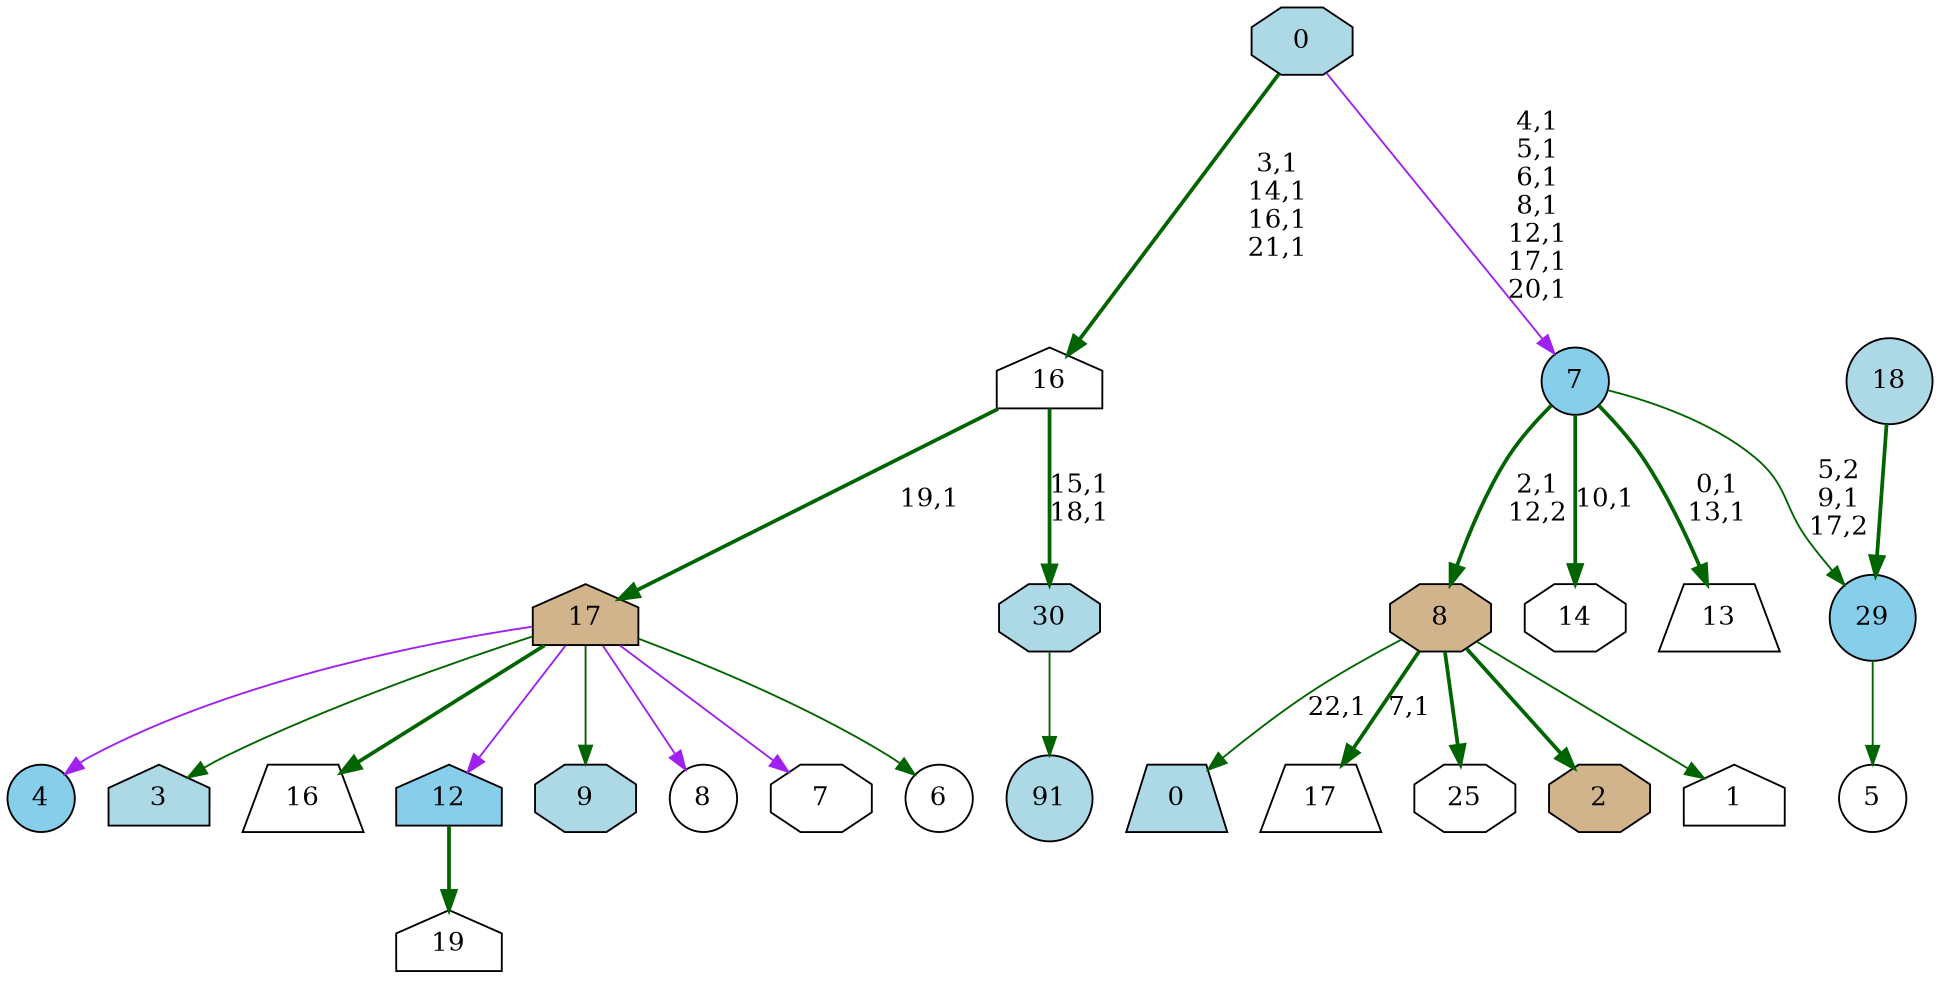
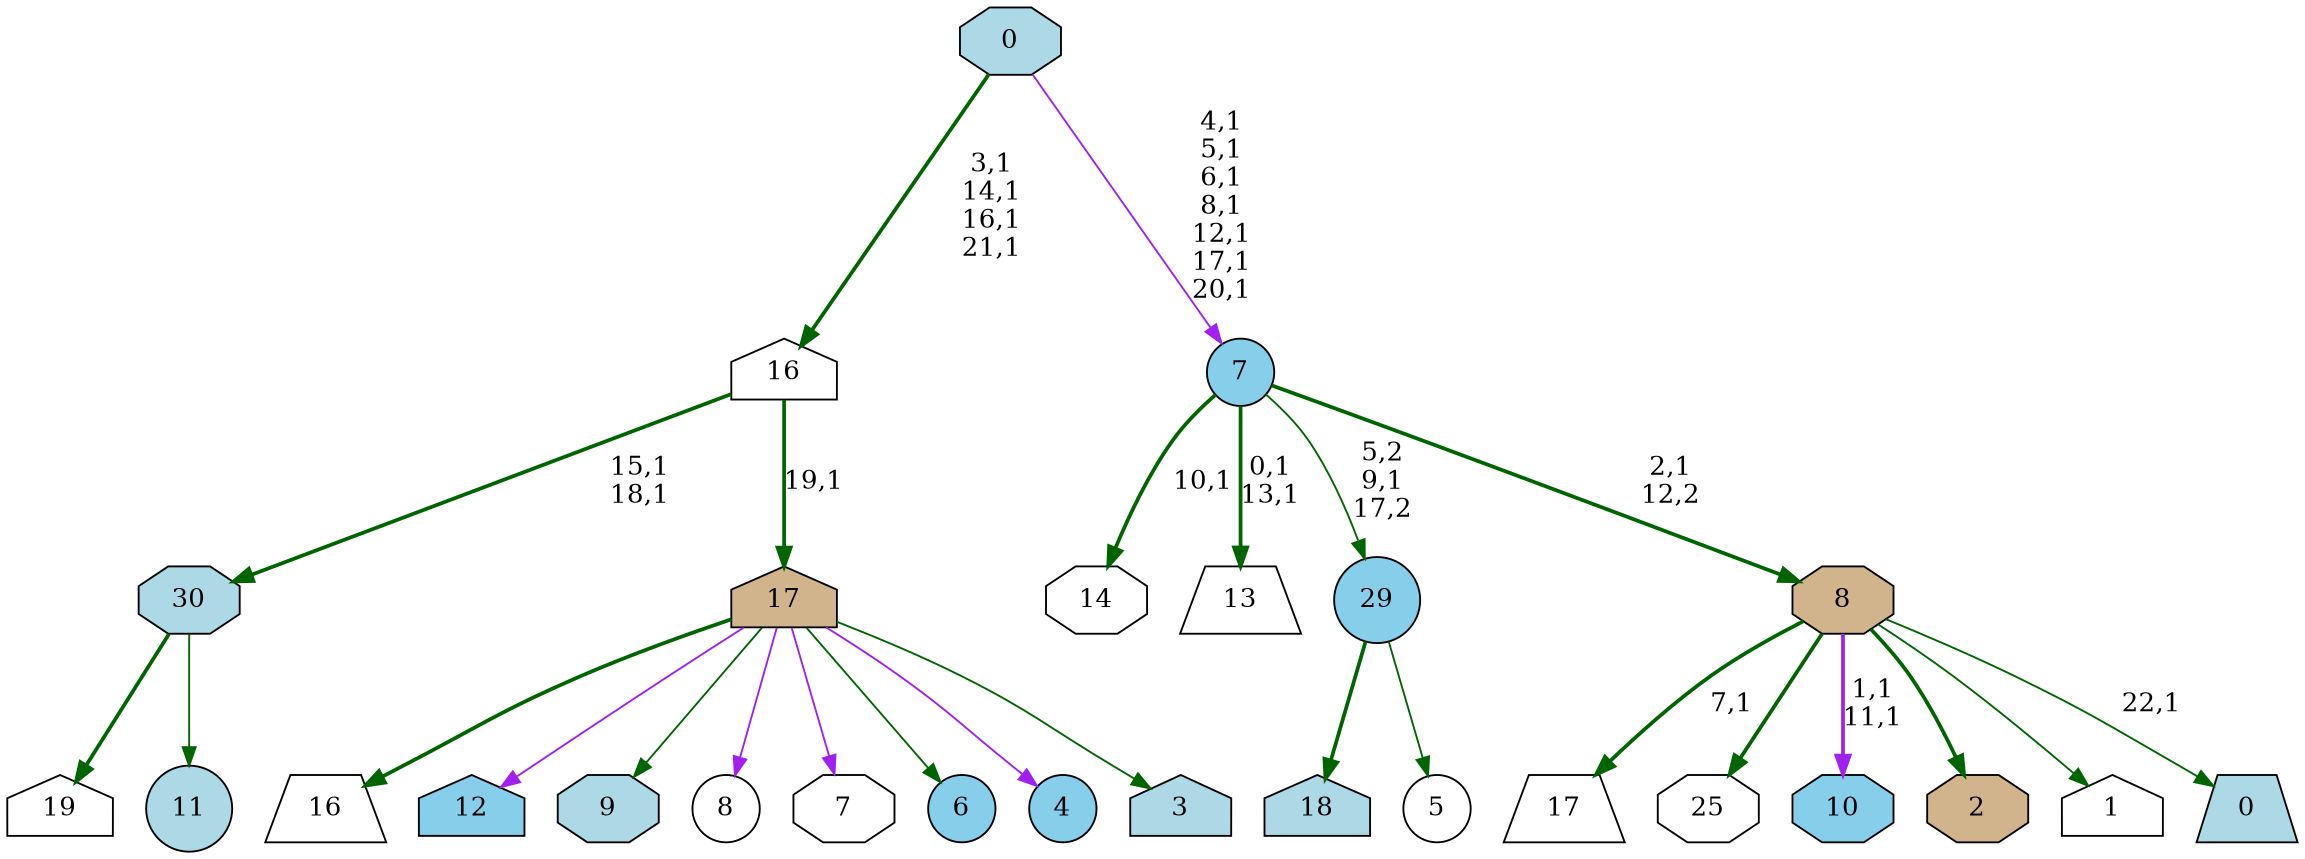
node "18": shape circle -> house
edge "18" -> "29": reversed
node "6": fillcolor white -> skyblue
node "91": label "91" -> "11"
node "10": added
edge "12" -> "19": now "30" -> "19"
